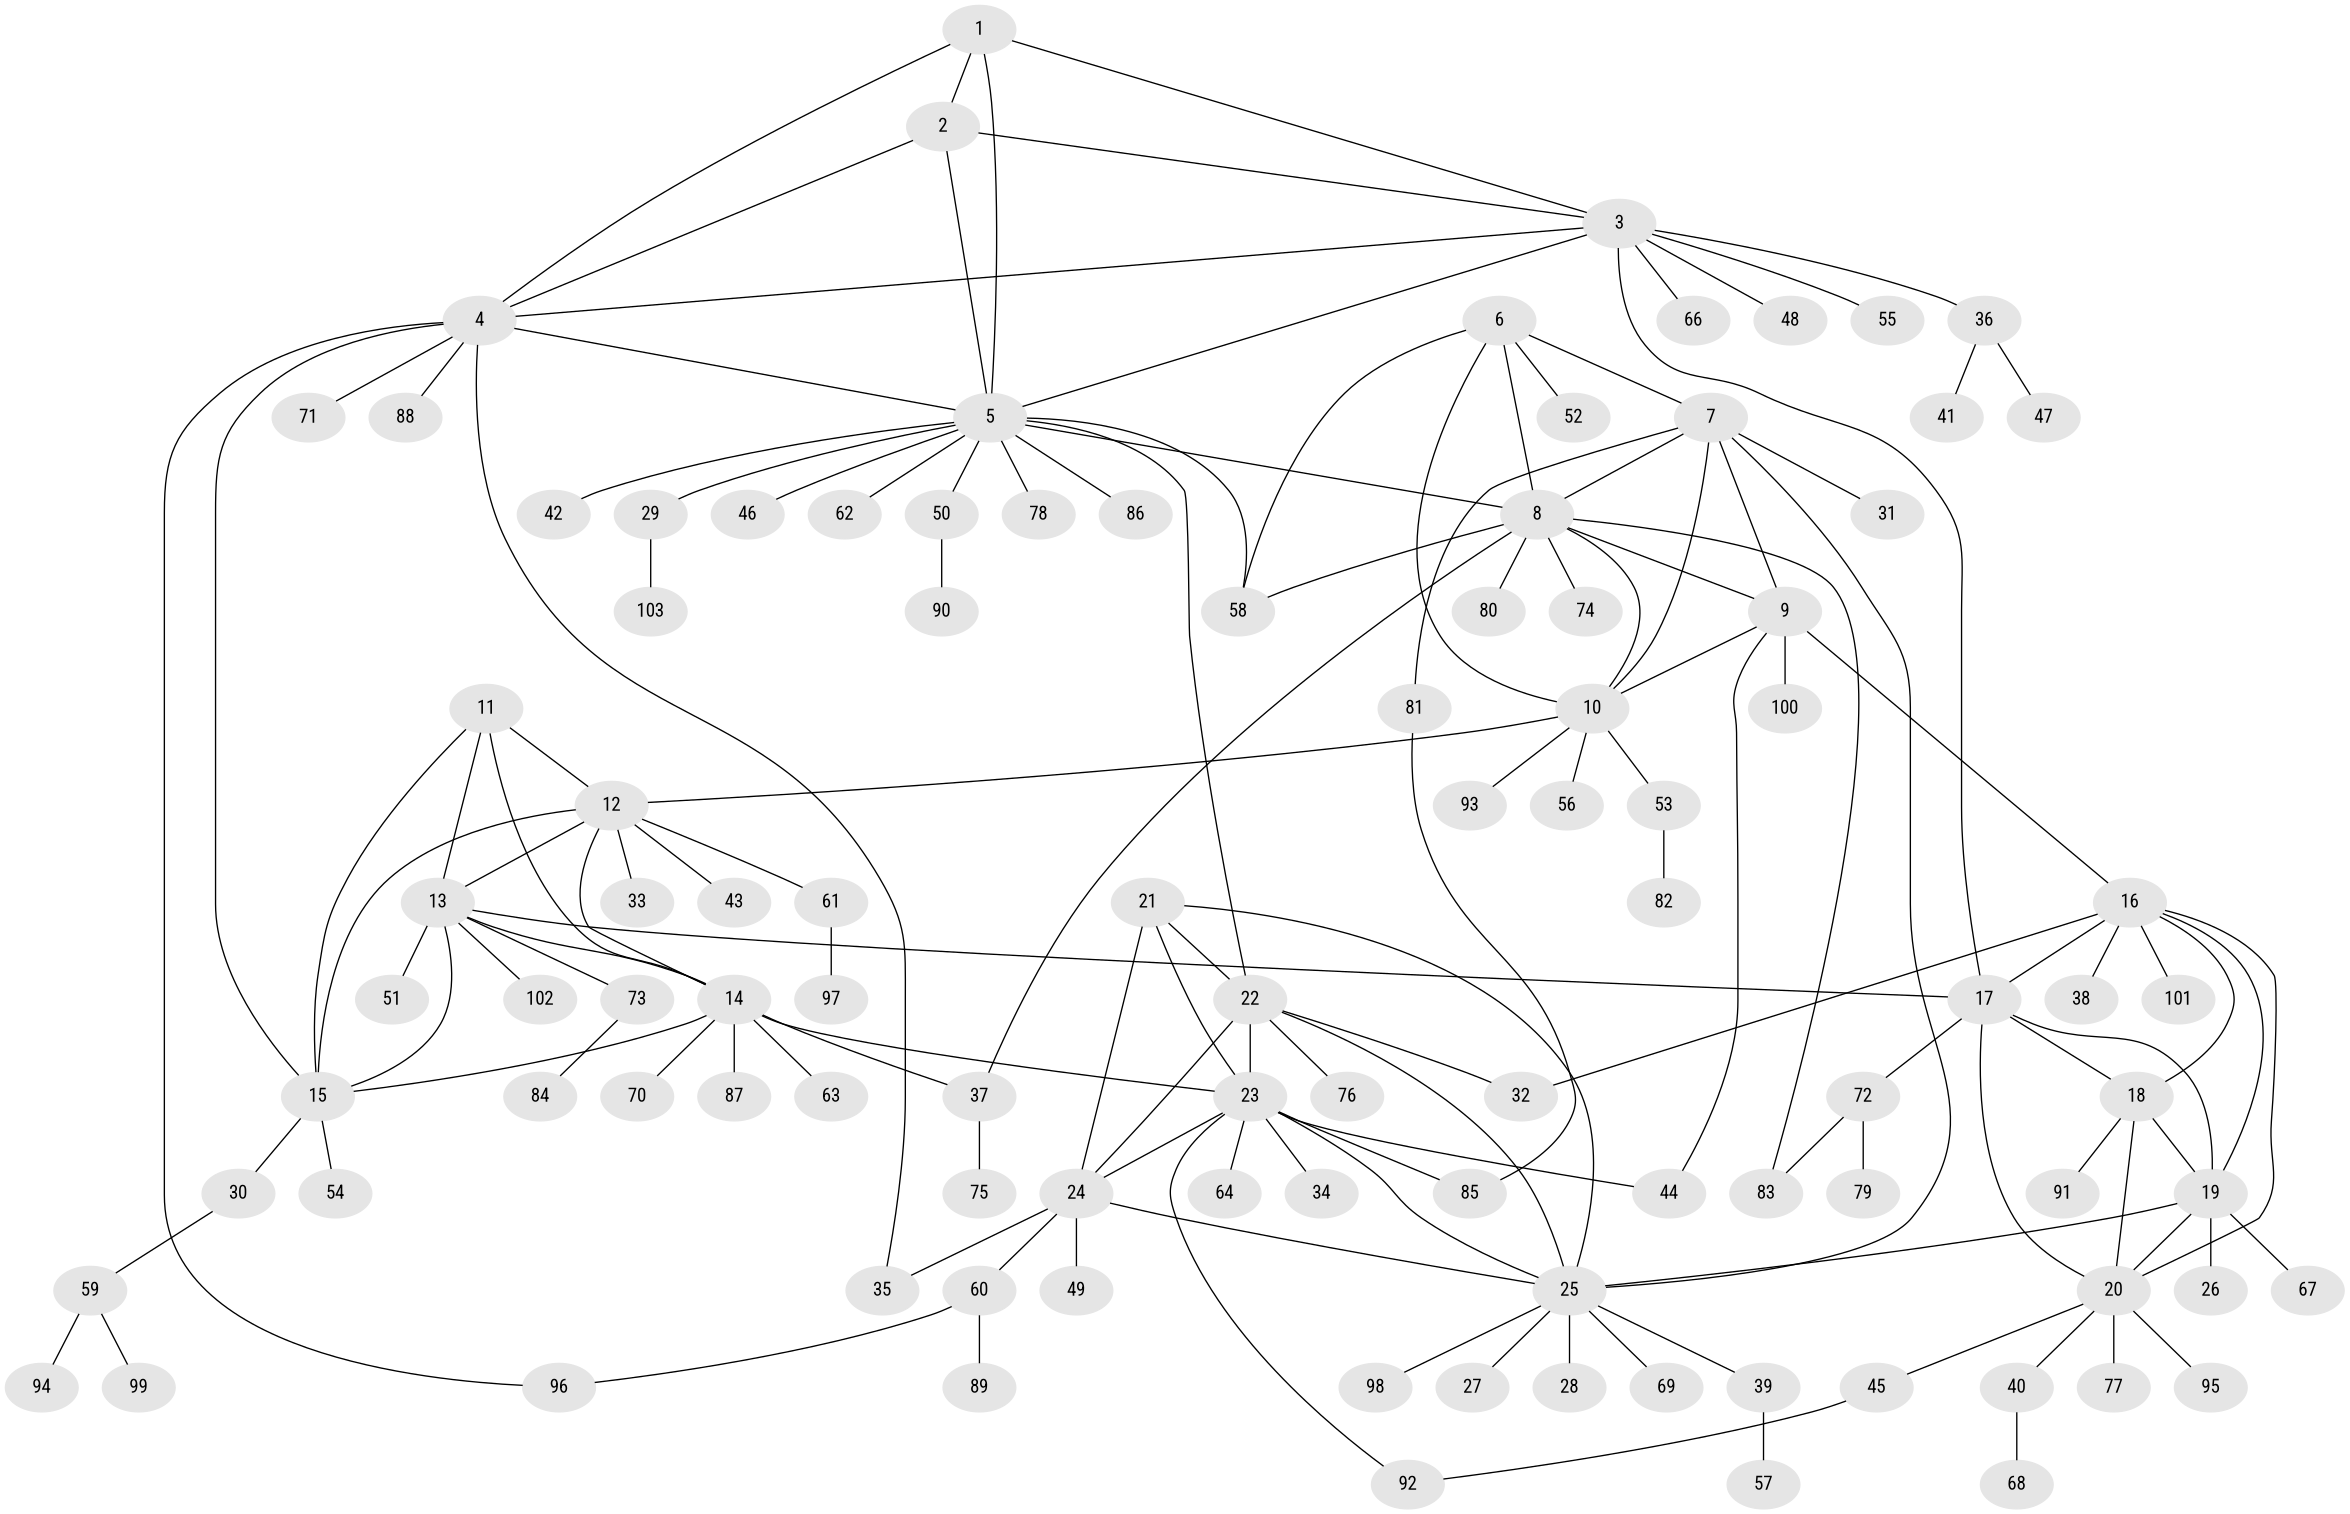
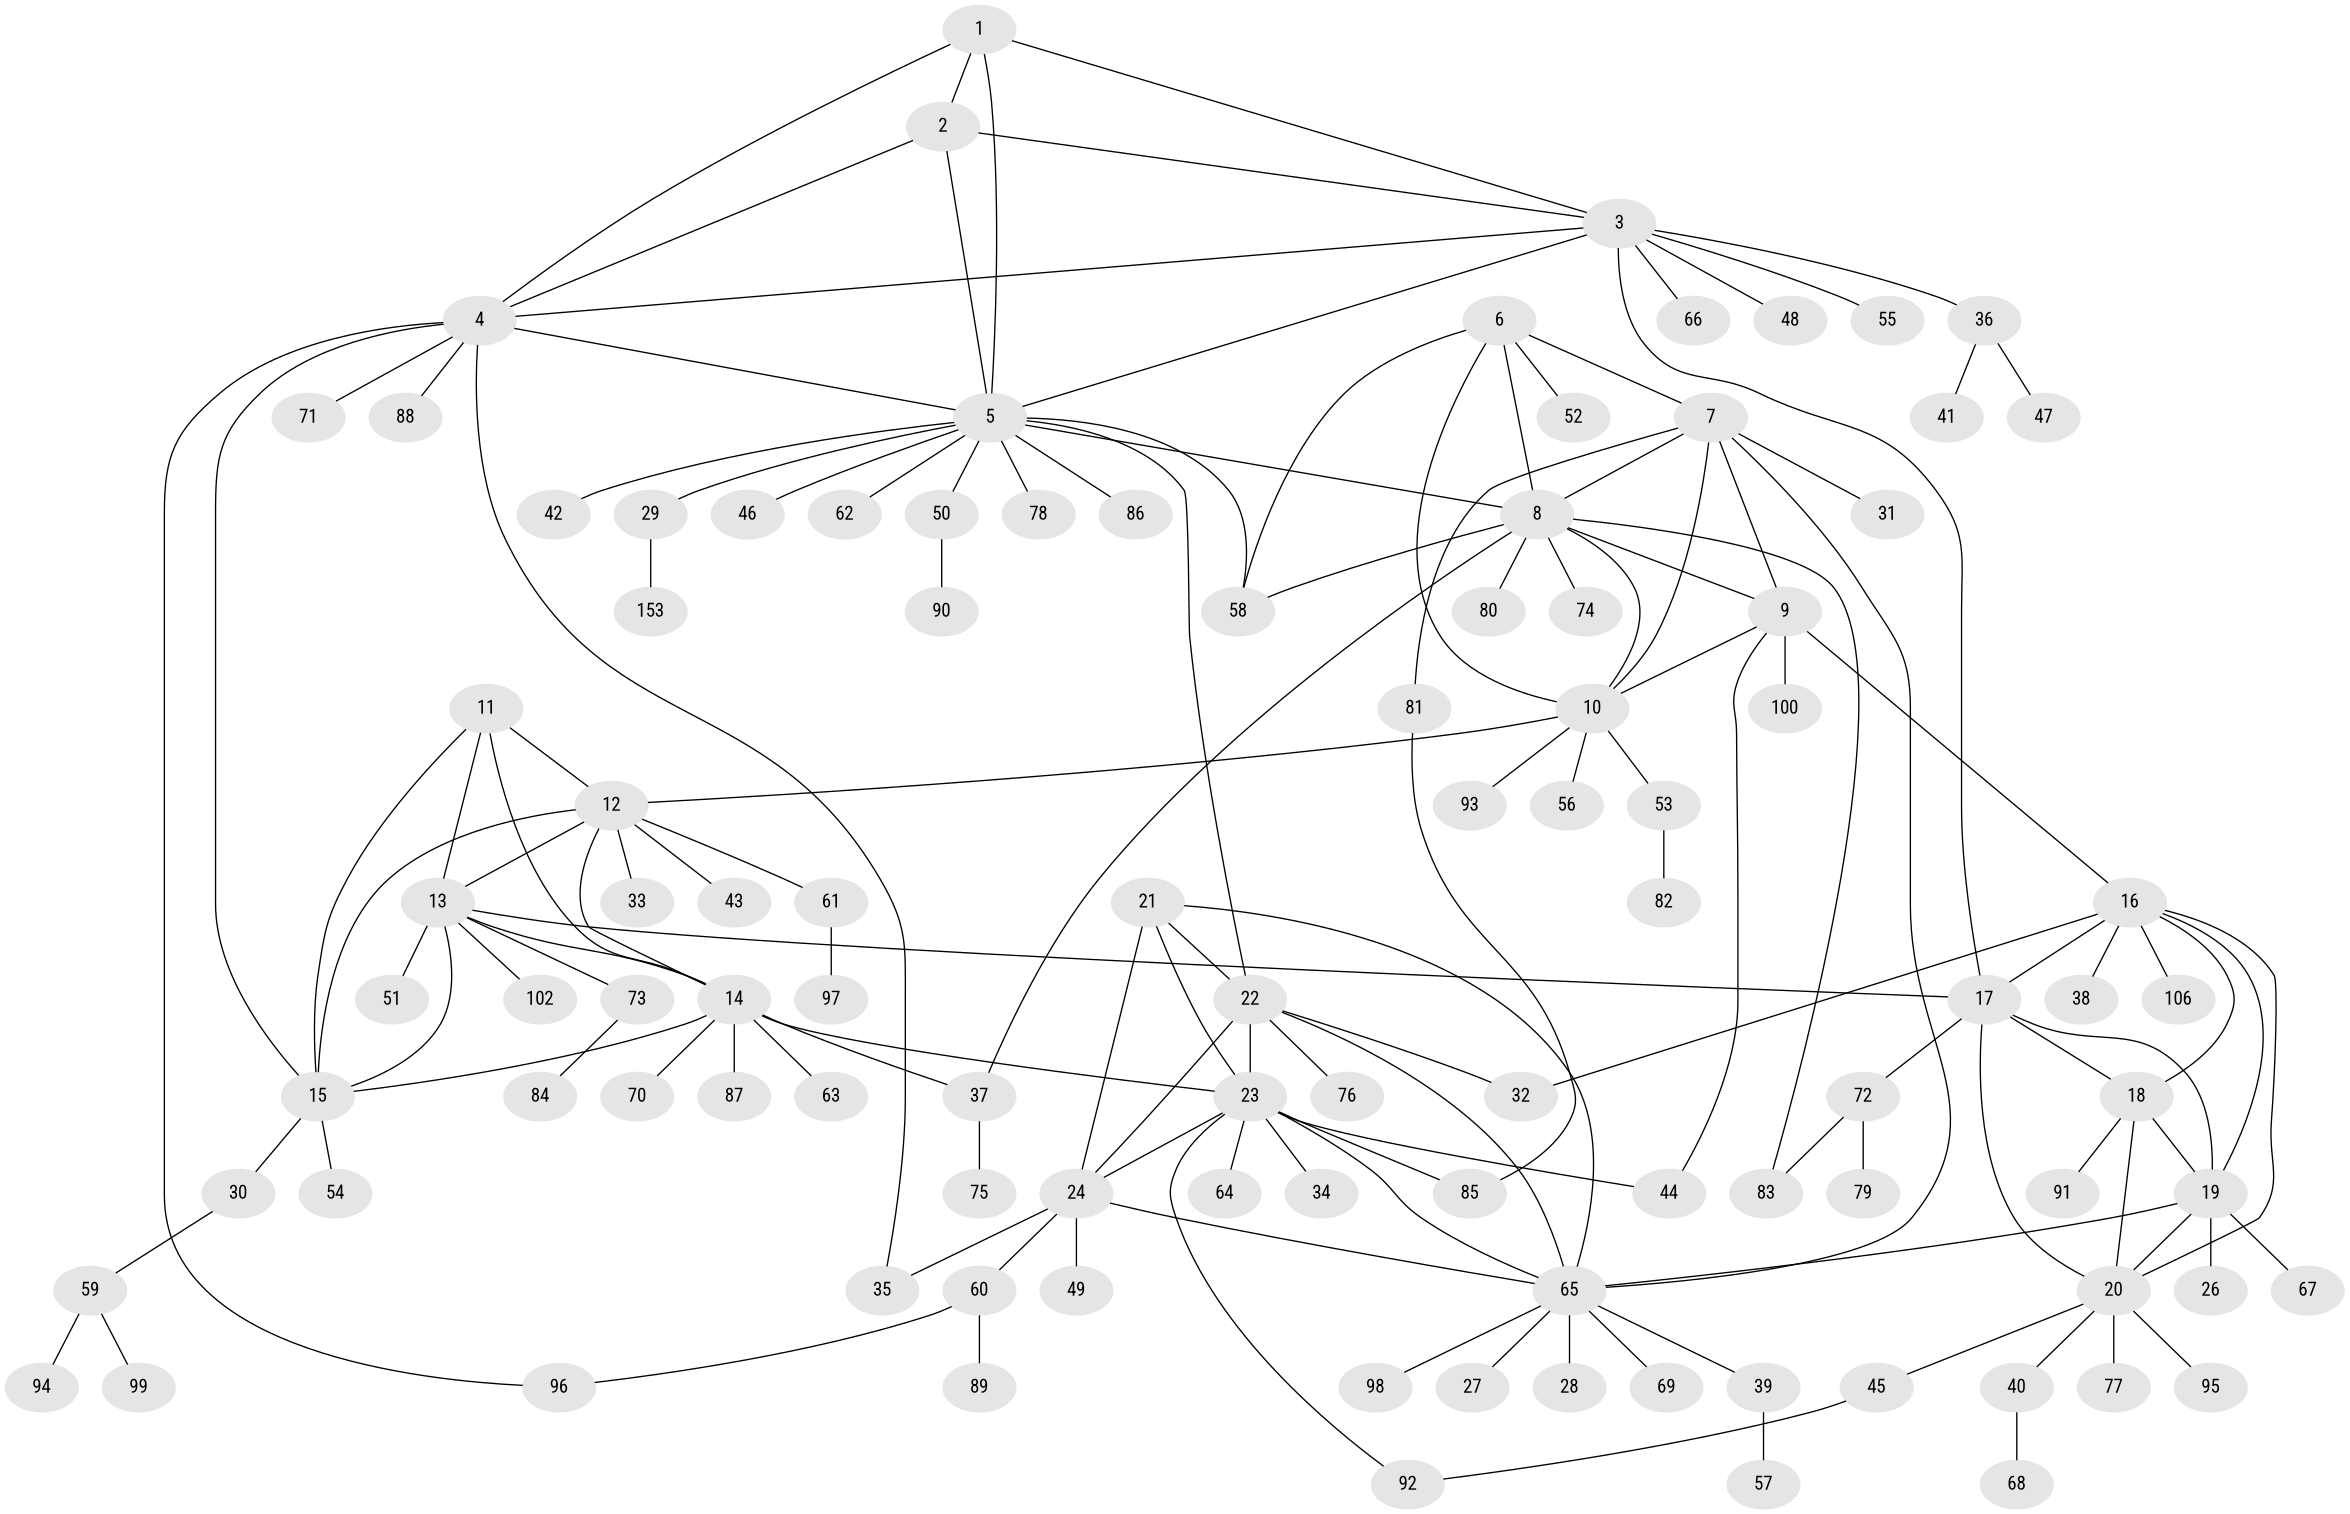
node "103": label "103" -> "153"
node "101": label "101" -> "106"
node "25": label "25" -> "65"
